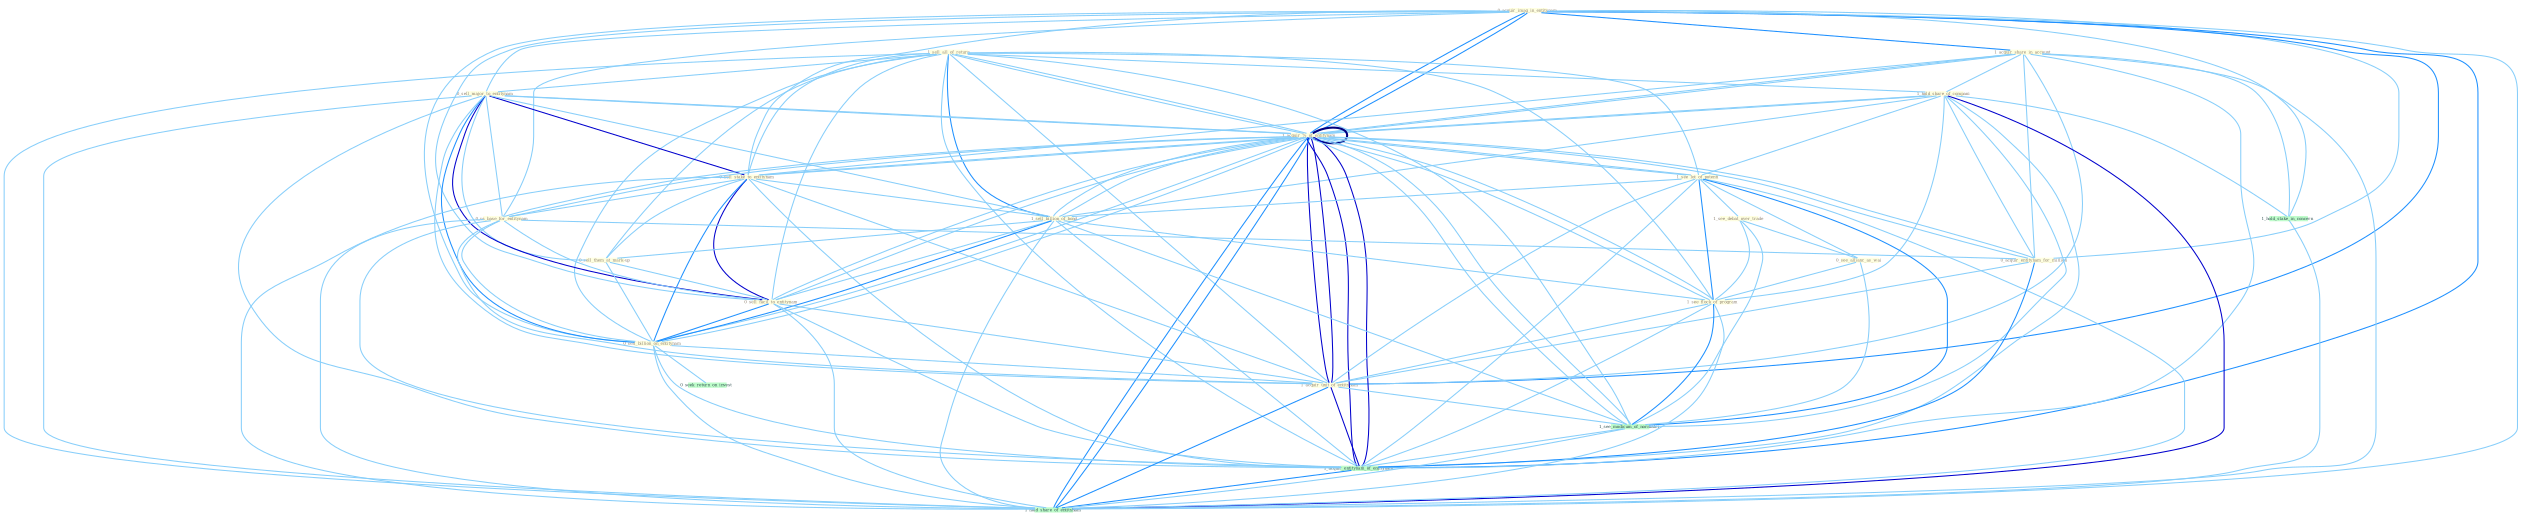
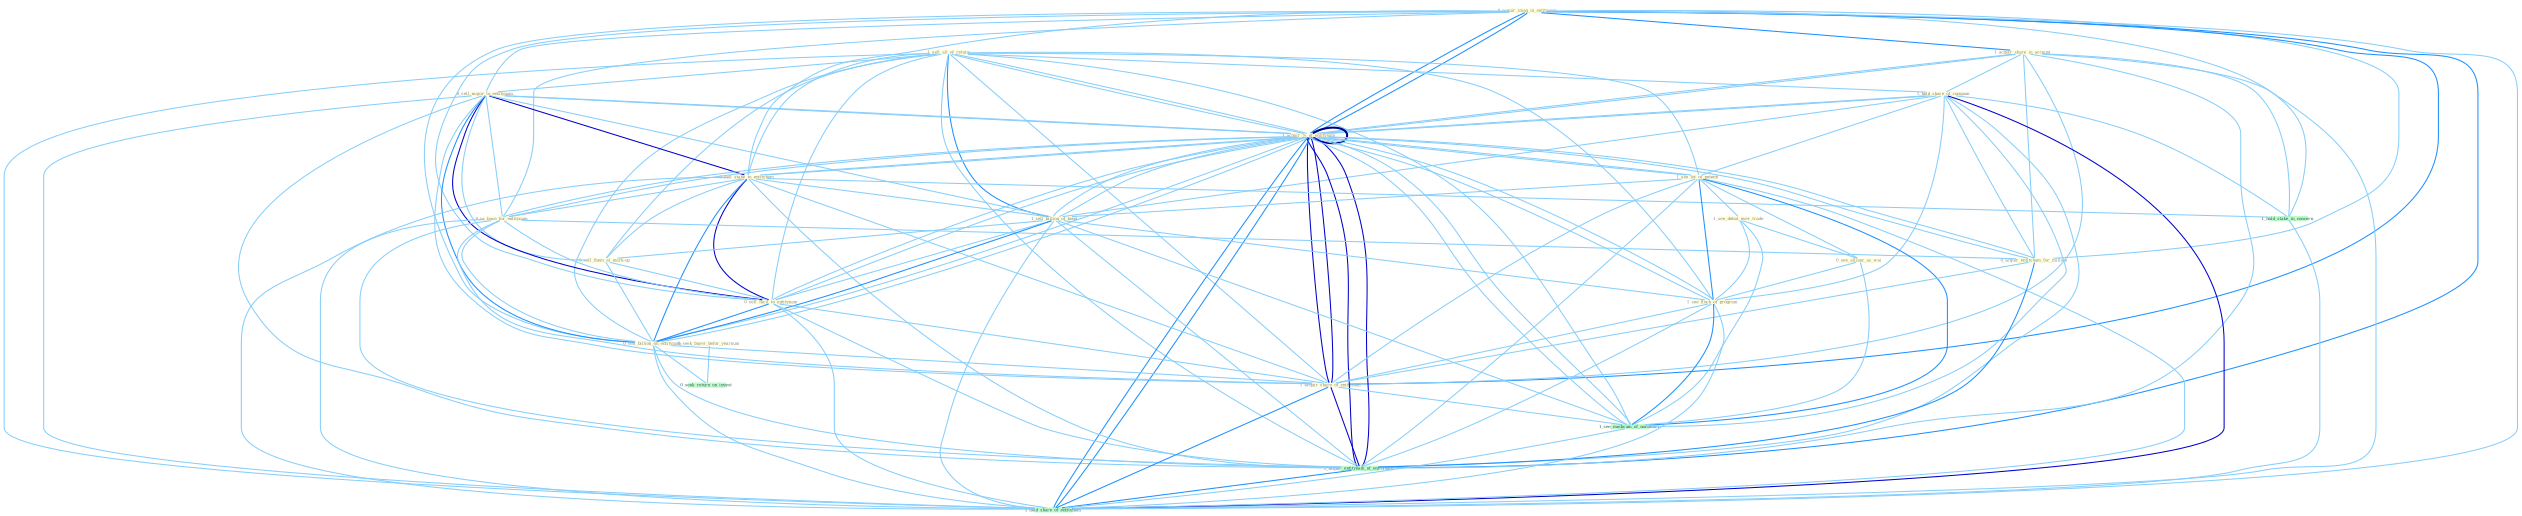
edge "1_acquir_share_in_account" -- "0_sell_stake_to_entitynam": now "1_hold_stake_in_concern" -- "0_sell_stake_to_entitynam"
node "0_seek_buyer_befor_yearnum": added
node "1_acquir_unit_of_entitynam": label "1_acquir_unit_of_entitynam" -> "1_acquir_share_of_entitynam"
edge "1_see_modicum_of_normalci" -- "1_acquir_entitynam_of_entitynam": removed
